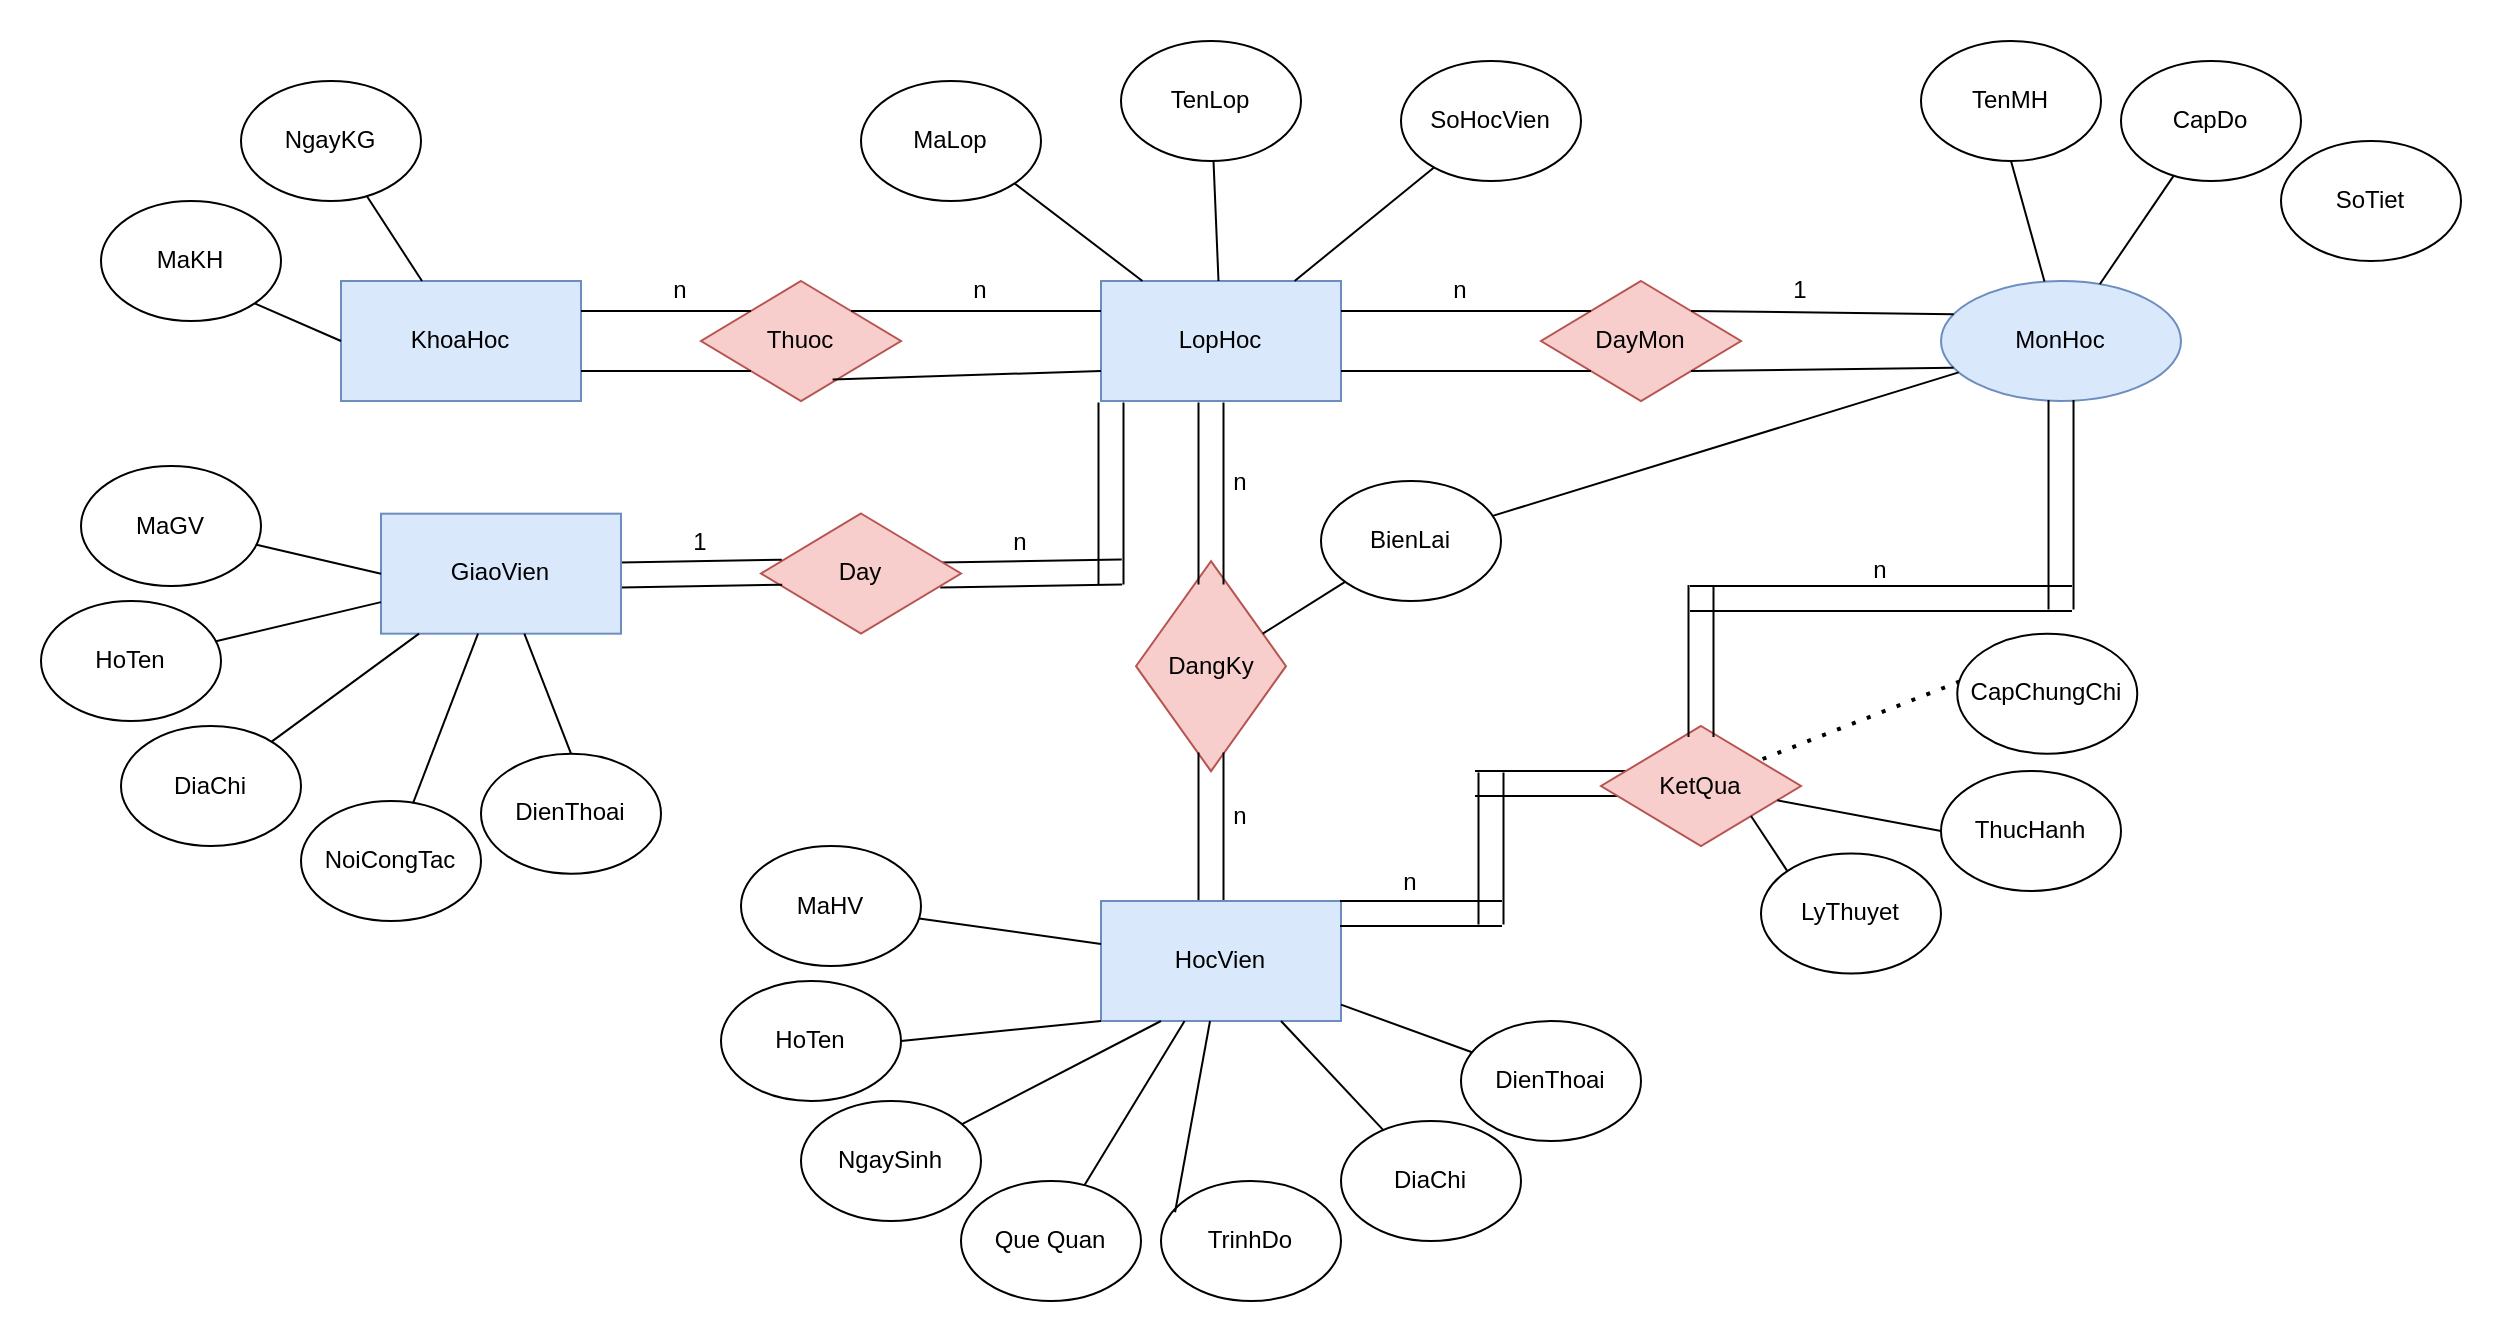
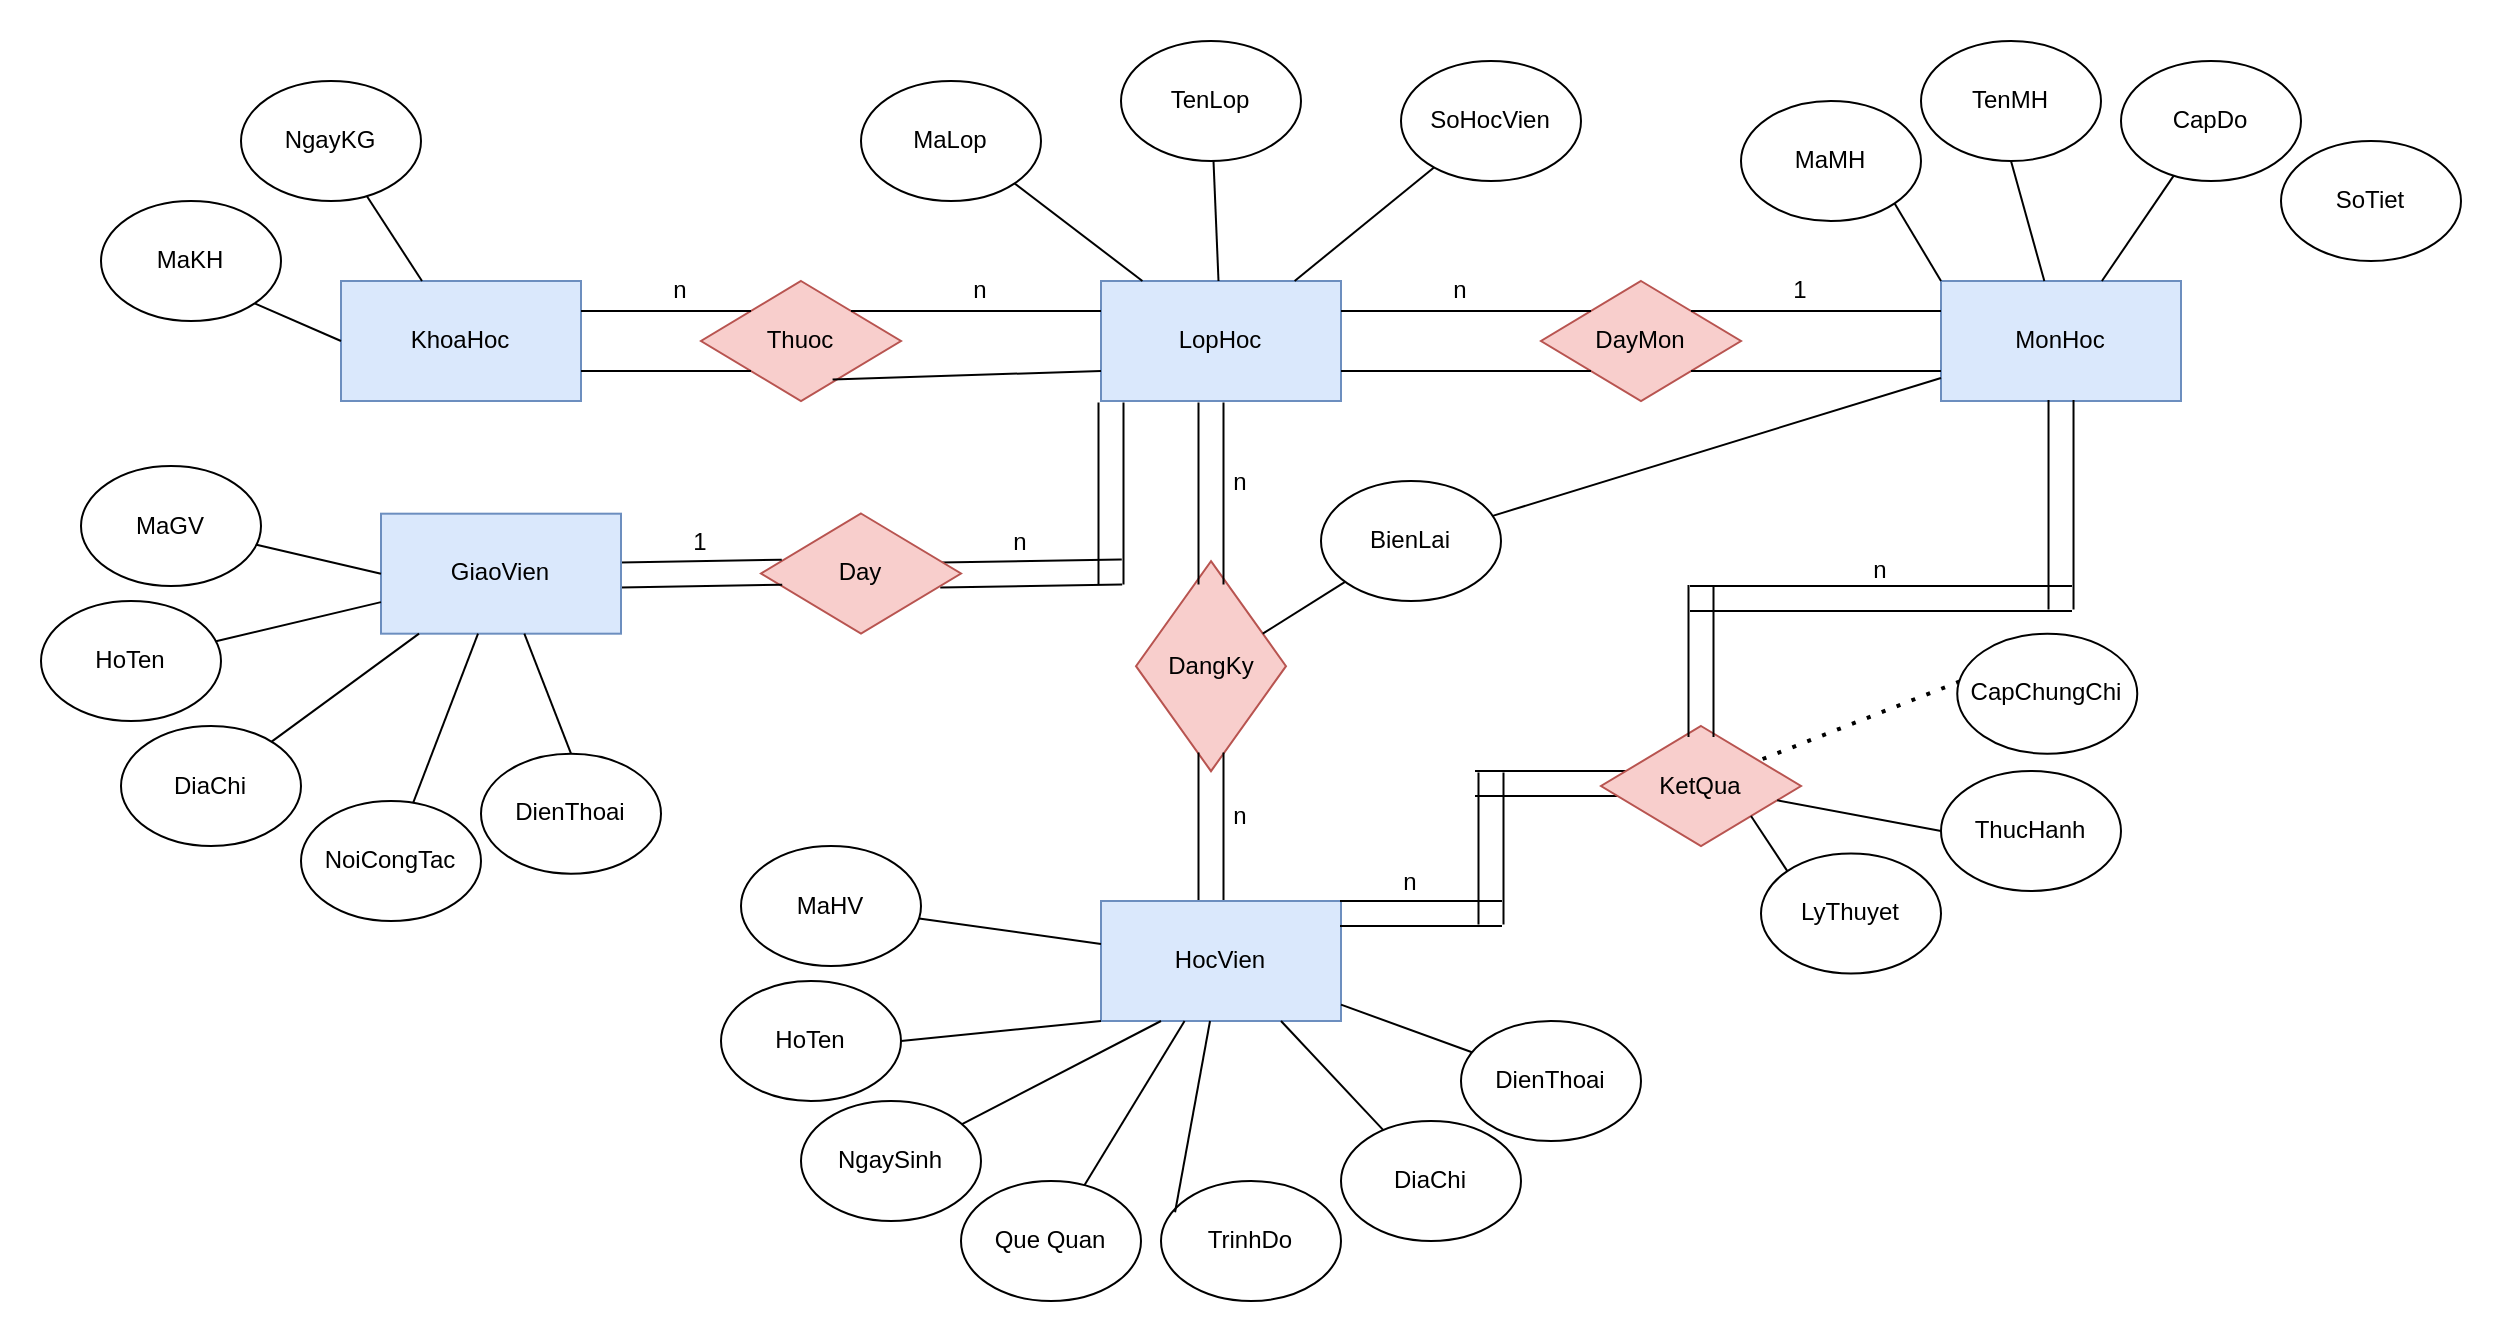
node "MaMH": added
edge "MaMH" -- "MonHoc": added
node "MonHoc": shape ellipse -> rectangle
